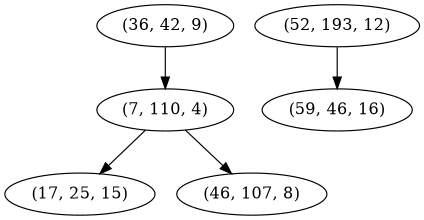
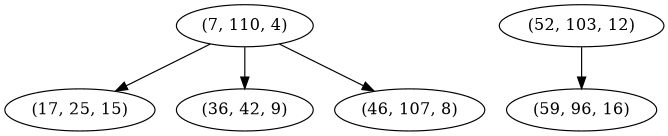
node "(52, 193, 12)": label "(52, 193, 12)" -> "(52, 103, 12)"
edge "(36, 42, 9)" -> "(7, 110, 4)": reversed
node "(59, 46, 16)": label "(59, 46, 16)" -> "(59, 96, 16)"
